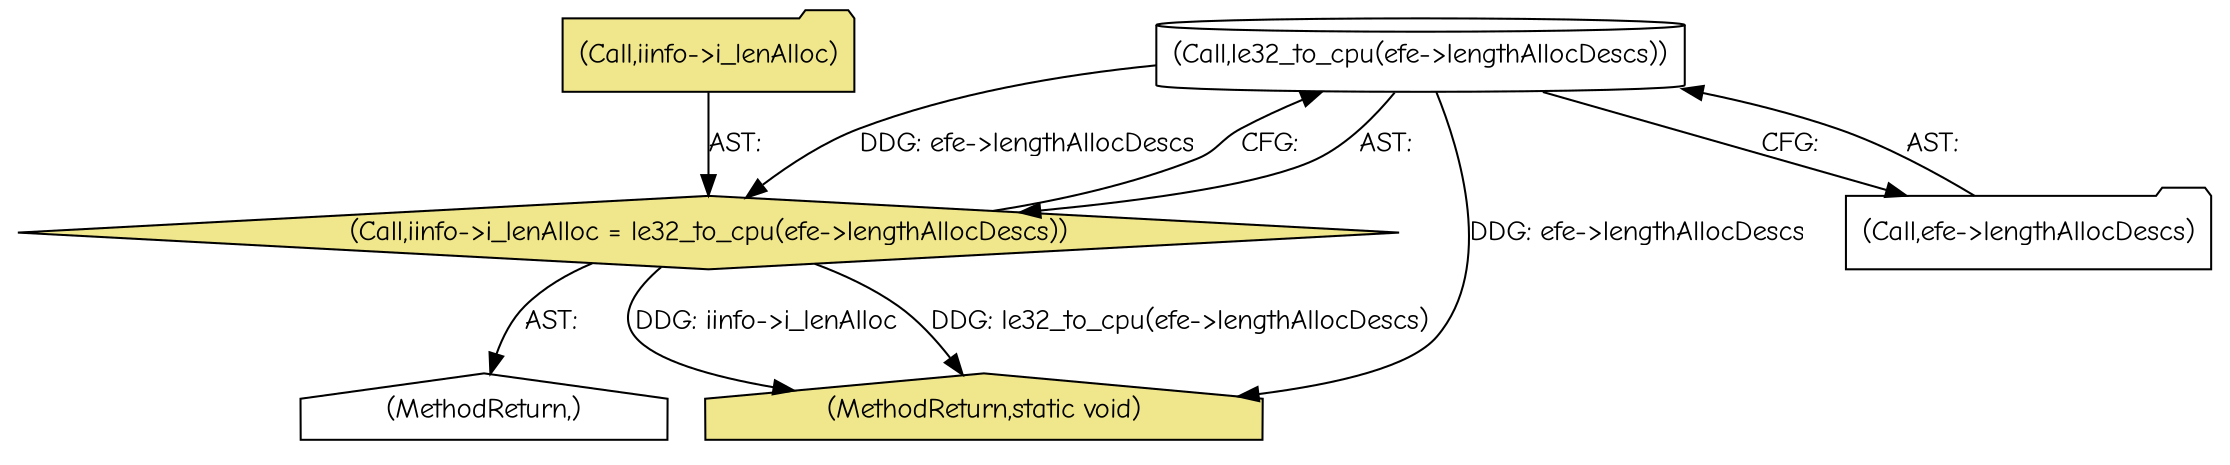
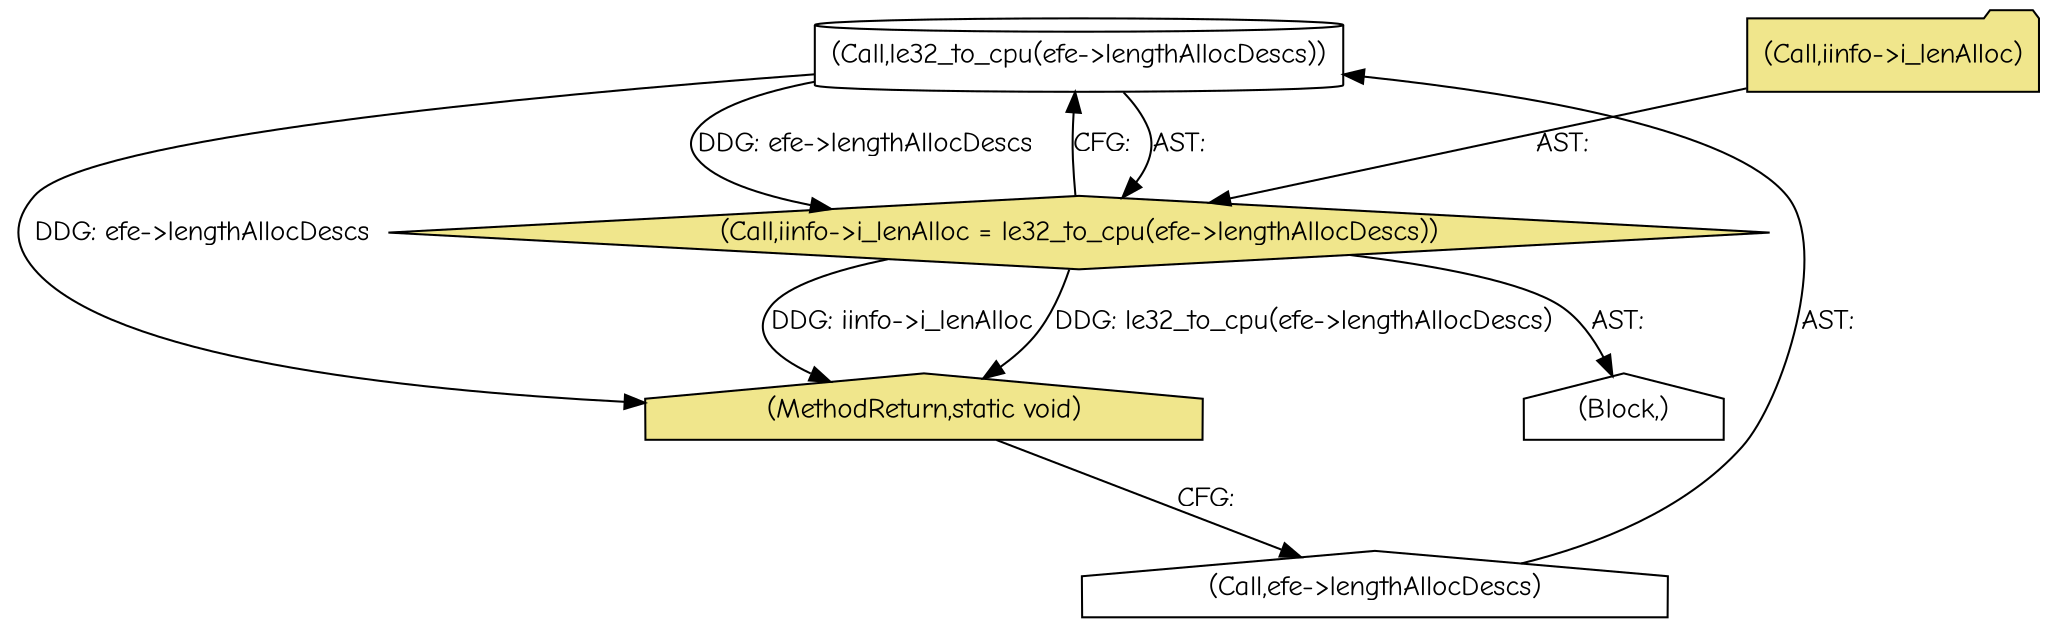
edge "(Call,le32_to_cpu(efe->lengthAllocDescs))" -> "(Call,efe->lengthAllocDescs)": now "(MethodReturn,static void)" -> "(Call,efe->lengthAllocDescs)"
node "(Call,efe->lengthAllocDescs)": shape folder -> house
node "(MethodReturn,)": label "(MethodReturn,)" -> "(Block,)"
